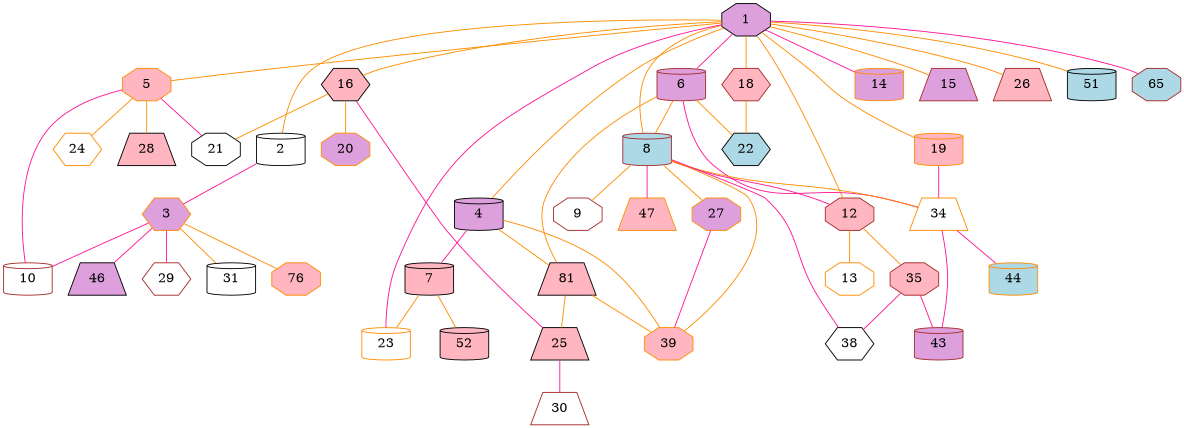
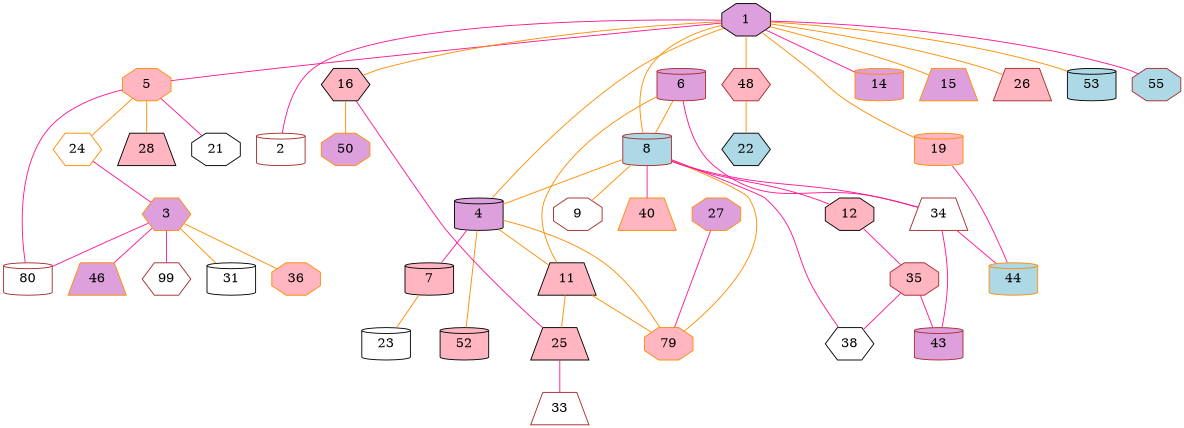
edge "1" -- "2": color darkorange -> deeppink
edge "1" -- "6": removed
edge "1" -- "5": color darkorange -> deeppink
node "18": label "18" -> "48"
node "15": color brown -> darkorange
node "51": label "51" -> "53"
node "65": label "65" -> "55"
edge "1" -- "12": removed
edge "16" -- "21": removed
edge "6" -- "22": removed
edge "1" -- "23": removed
node "2": color black -> brown
node "20": label "20" -> "50"
edge "19" -- "34": now "19" -- "44"
edge "8" -- "27": now "8" -- "4"
edge "2" -- "3": now "24" -- "3"
edge "8" -- "34": color darkorange -> deeppink
node "47": label "47" -> "40"
node "12": color brown -> black
node "34": color darkorange -> brown
edge "12" -- "35": color darkorange -> deeppink
node "10": label "10" -> "80"
node "46": color black -> darkorange
node "29": label "29" -> "99"
node "76": label "76" -> "36"
node "81": label "81" -> "11"
node "13": removed
edge "7" -- "52": now "4" -- "52"
node "23": color darkorange -> black
node "39": label "39" -> "79"
node "30": label "30" -> "33"
